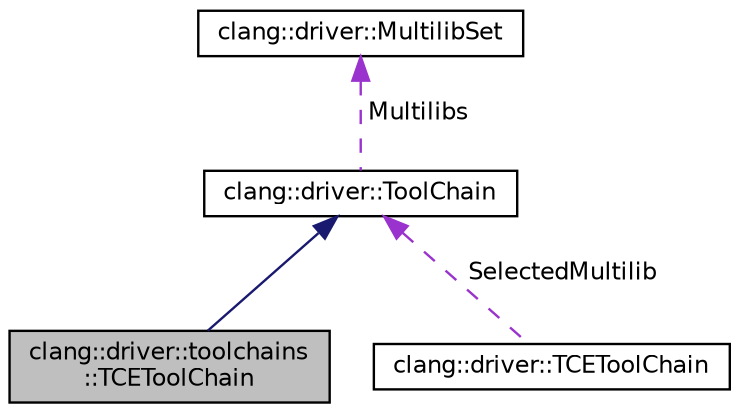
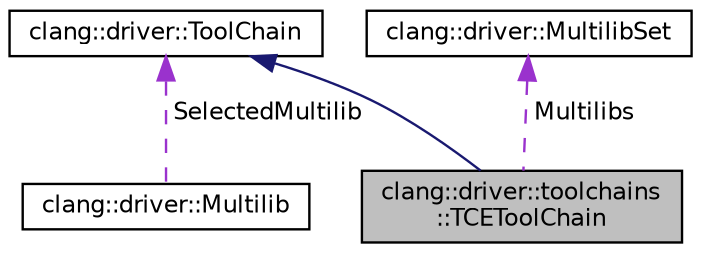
edge "clang::driver::ToolChain" -> "clang::driver::MultilibSet": now "clang::driver::toolchains ::TCEToolChain" -> "clang::driver::MultilibSet"
node "clang::driver::TCEToolChain": label "clang::driver::TCEToolChain" -> "clang::driver::Multilib"
